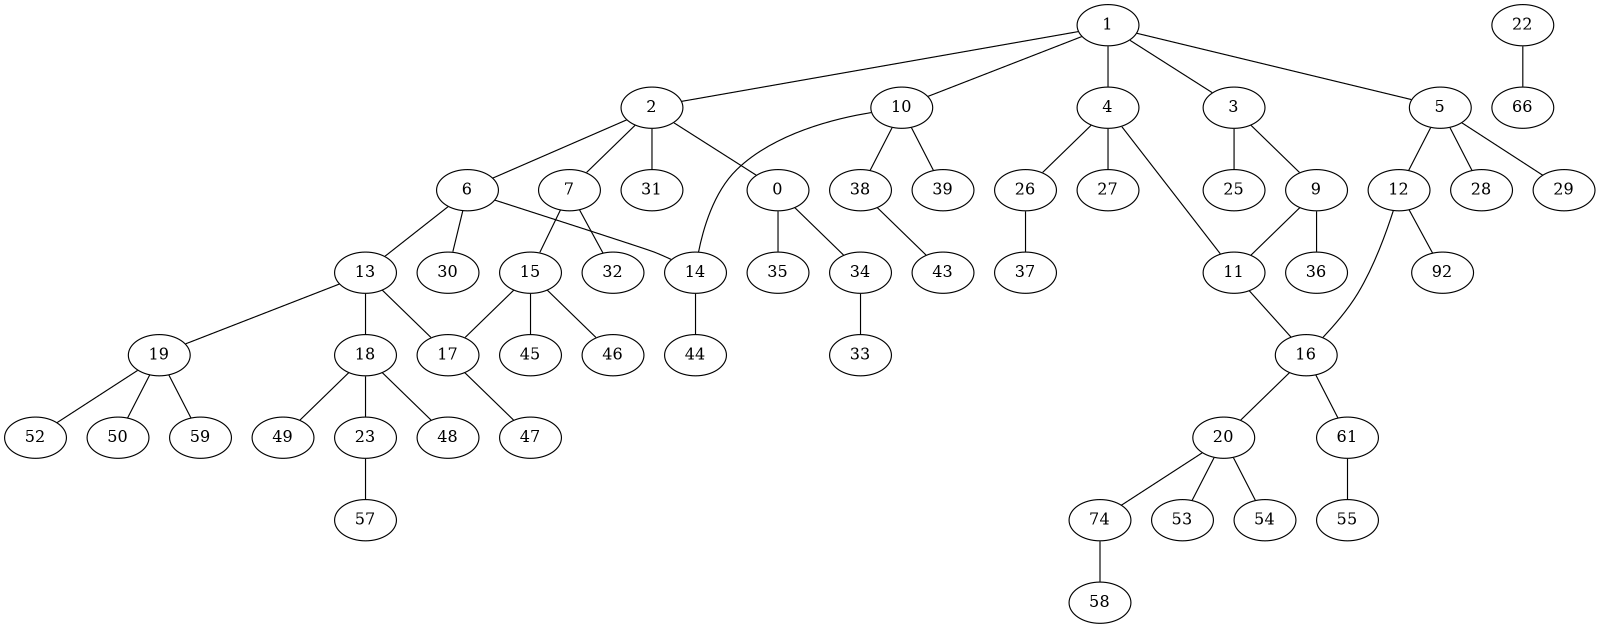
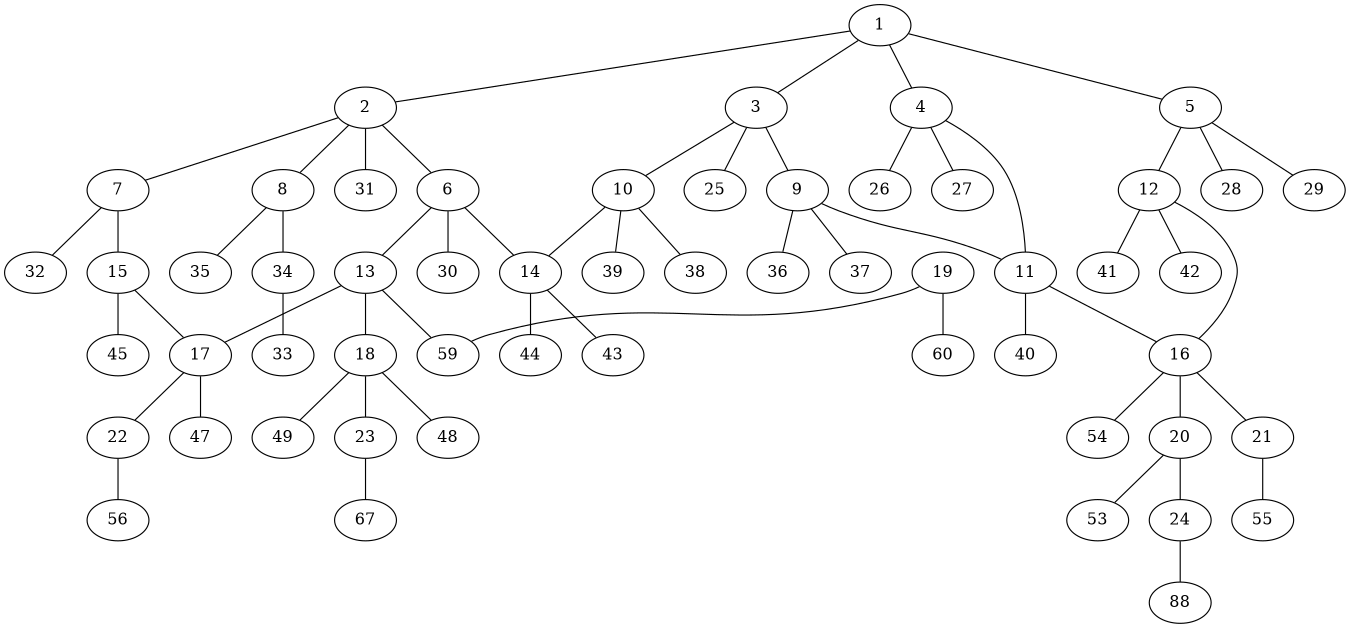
edge "1" -- "10": now "3" -- "10"
node "66": label "66" -> "56"
node "0": label "0" -> "8"
edge "38" -- "43": now "14" -- "43"
edge "26" -- "37": now "9" -- "37"
node "41": added
node "92": label "92" -> "42"
edge "13" -- "19": now "13" -- "59"
node "46": removed
node "40": added
edge "17" -- "22": added
node "52": removed
node "50": label "50" -> "60"
node "61": label "61" -> "21"
edge "20" -- "54": now "16" -- "54"
node "57": label "57" -> "67"
node "74": label "74" -> "24"
node "58": label "58" -> "88"
